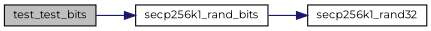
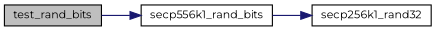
node "test_test_bits": label "test_test_bits" -> "test_rand_bits"
node "secp256k1_rand_bits": label "secp256k1_rand_bits" -> "secp556k1_rand_bits"
